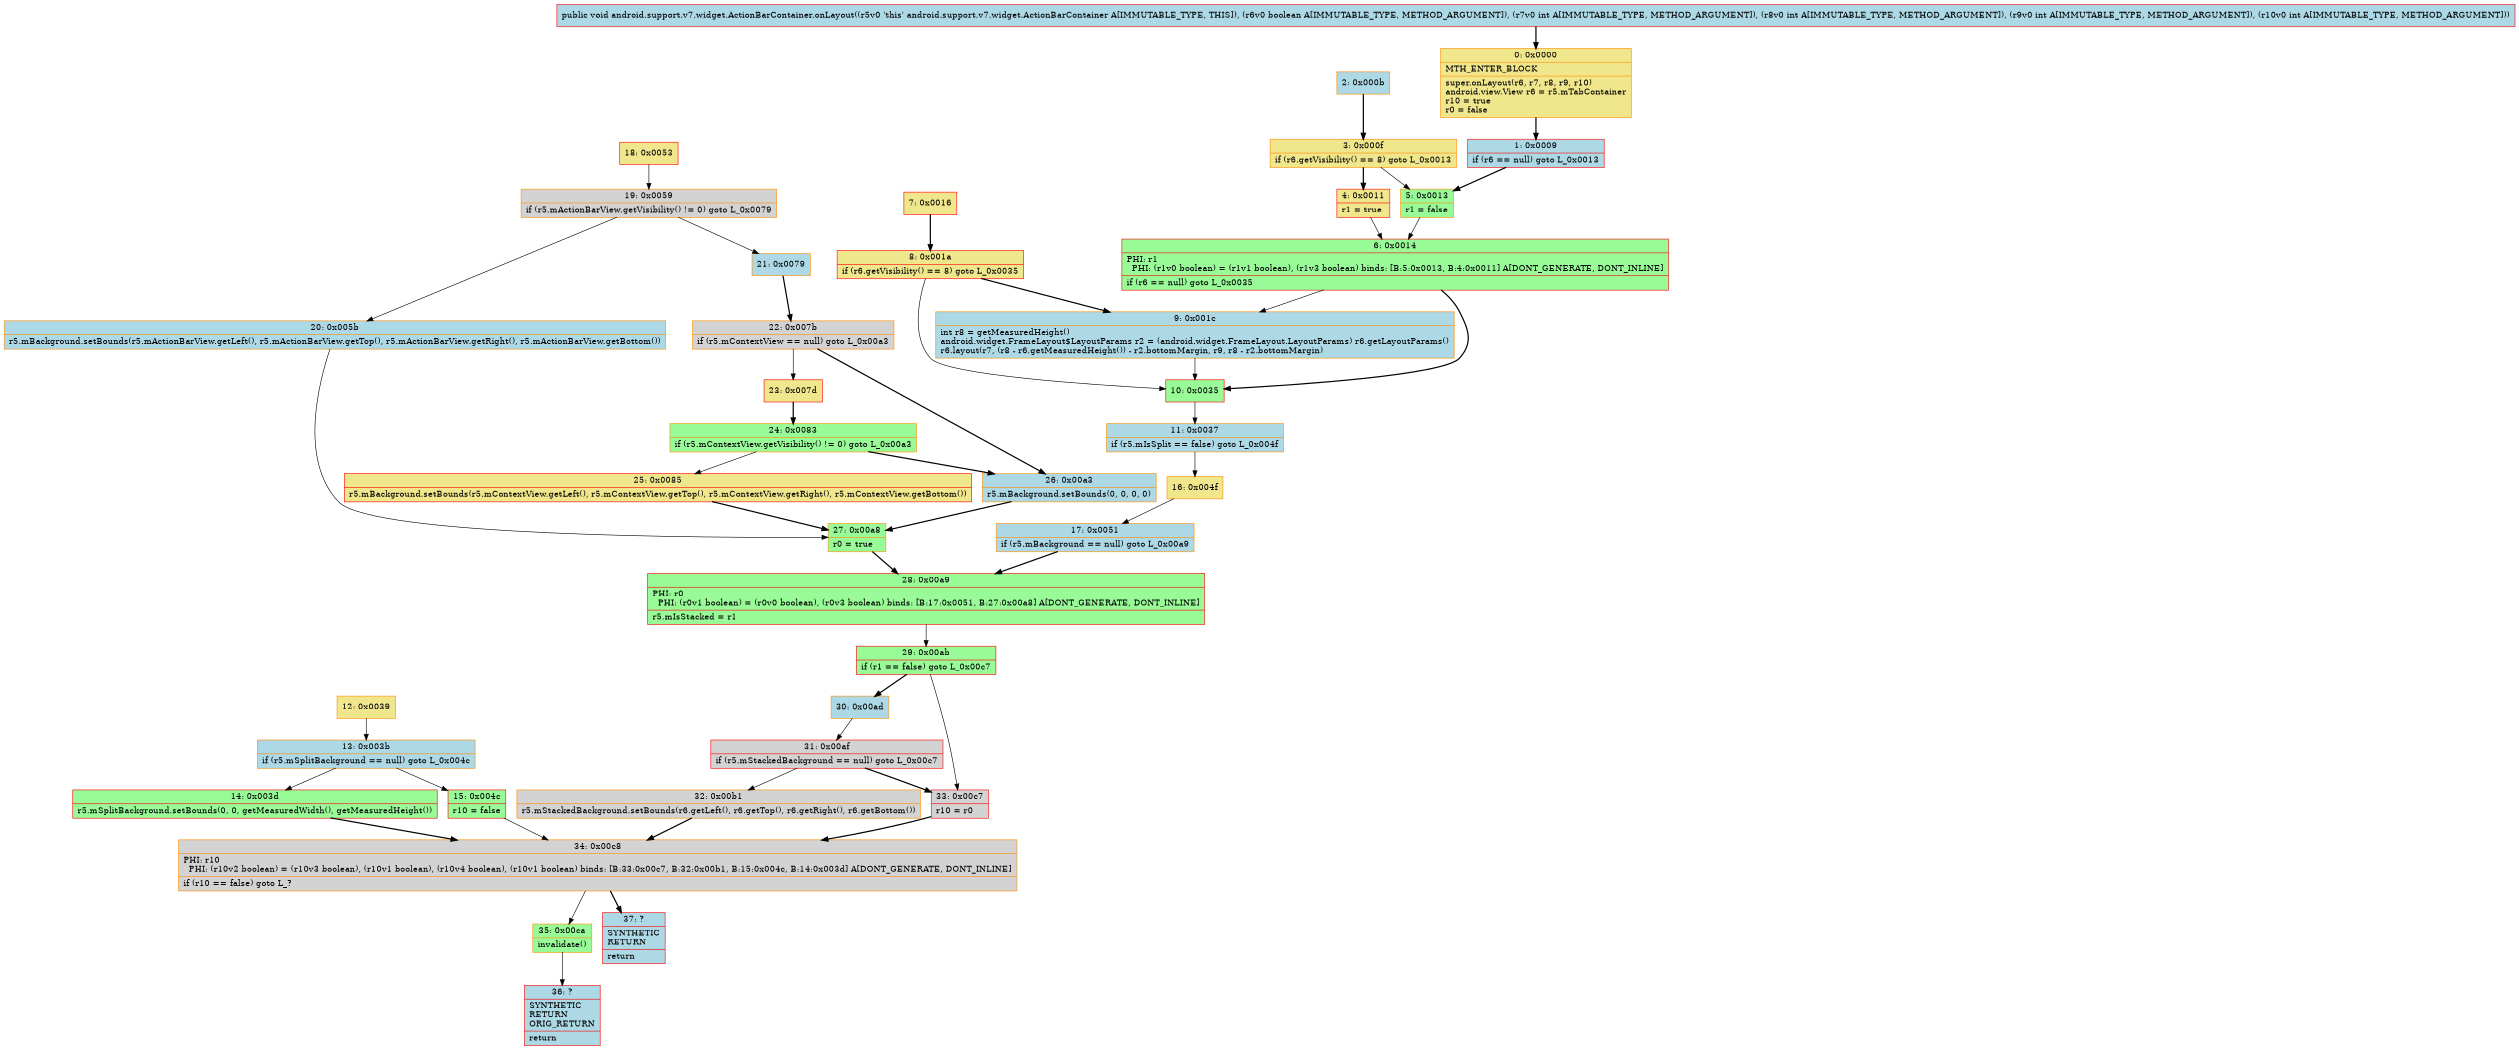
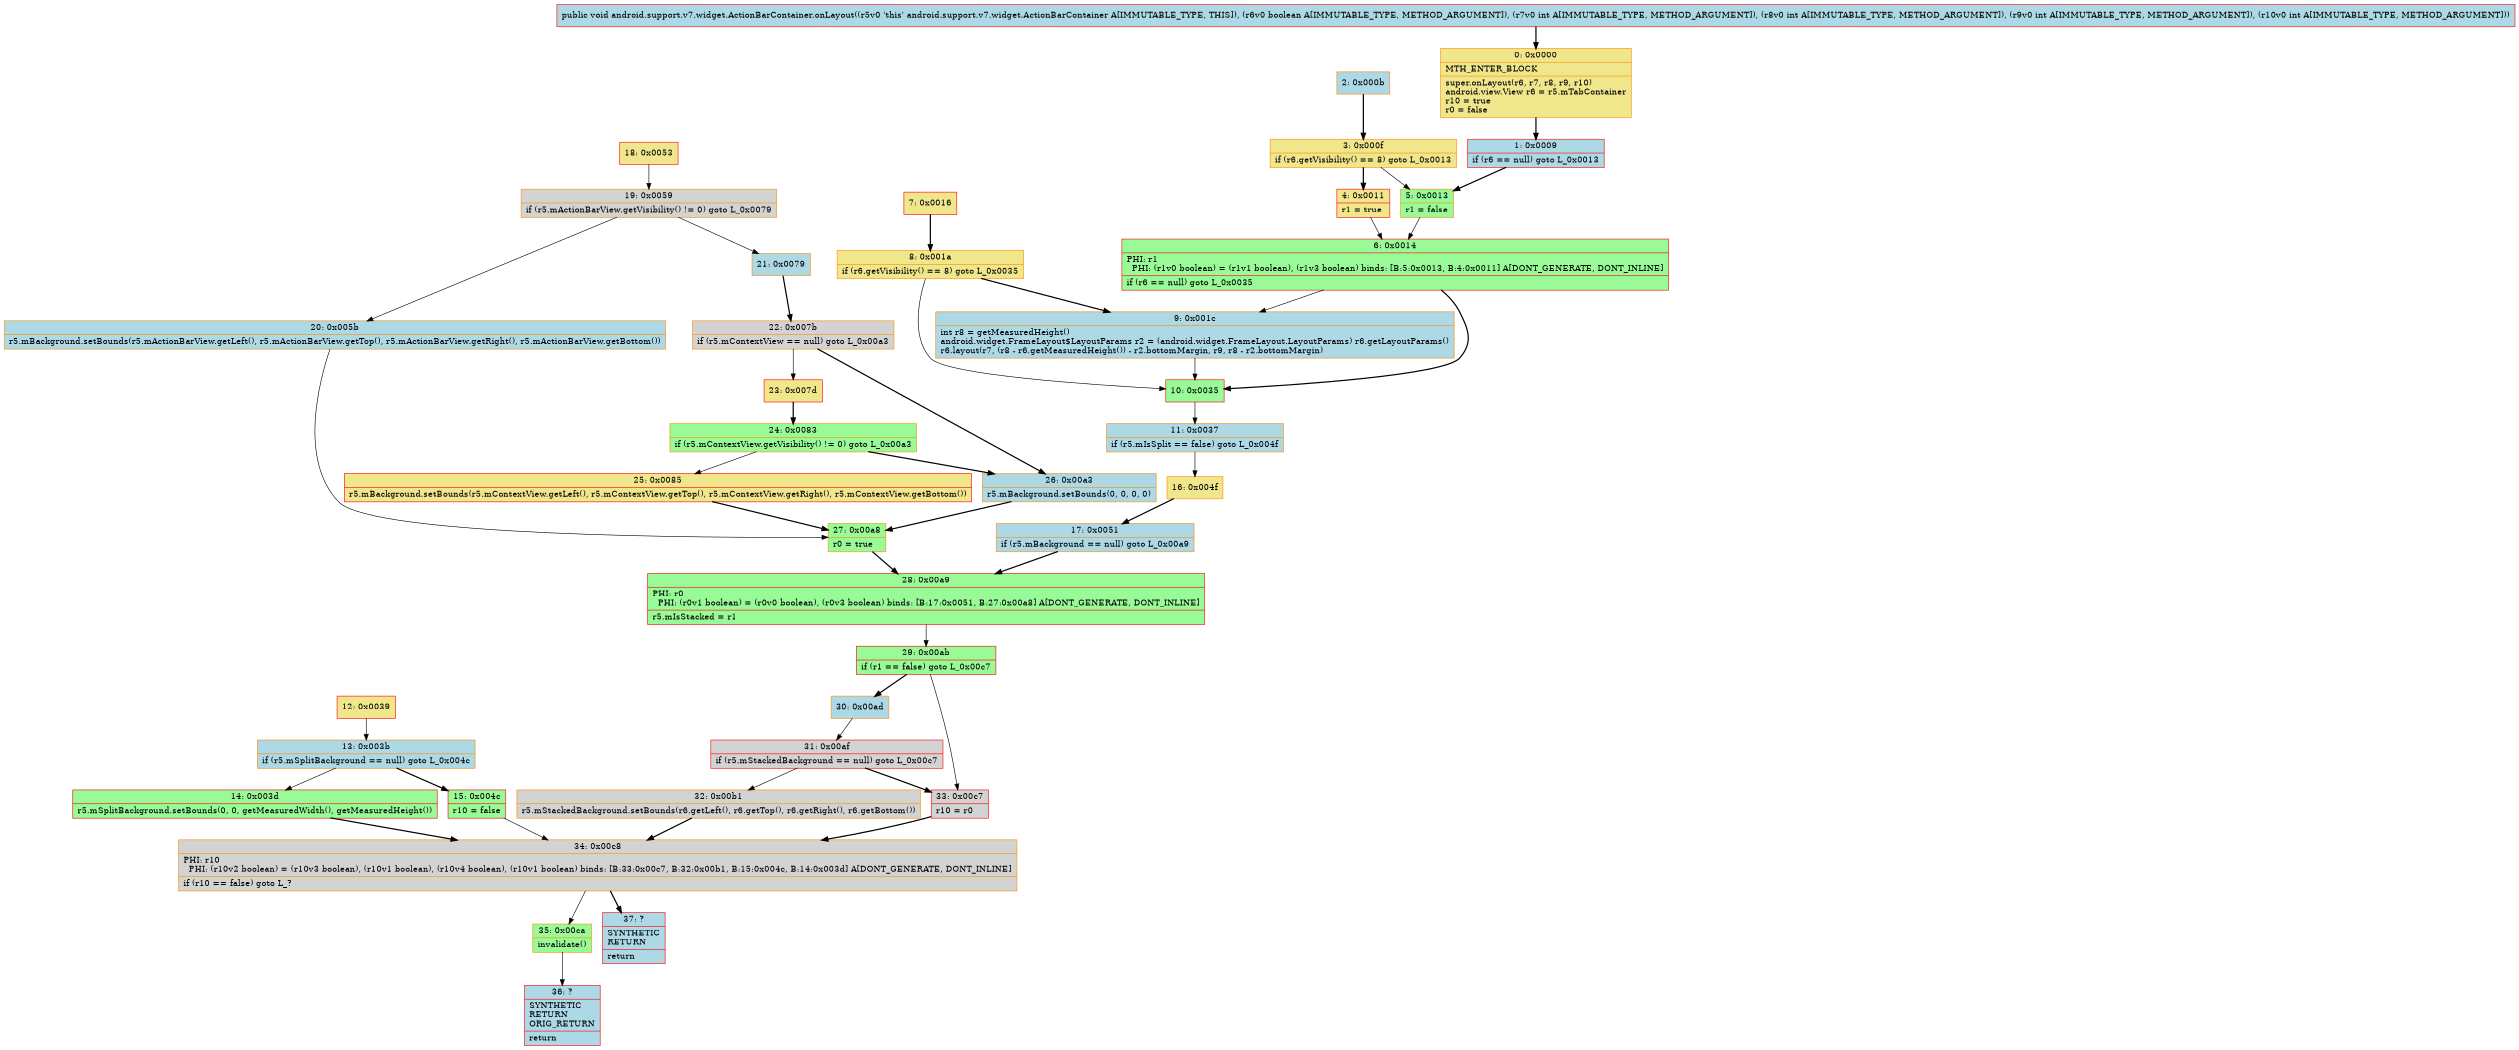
node "8: 0x001a": color red -> darkorange
edge "16: 0x004f" -> "17: 0x0051": style solid -> bold
node "12: 0x0039": color darkorange -> red
edge "13: 0x003b" -> "15: 0x004c": style solid -> bold
